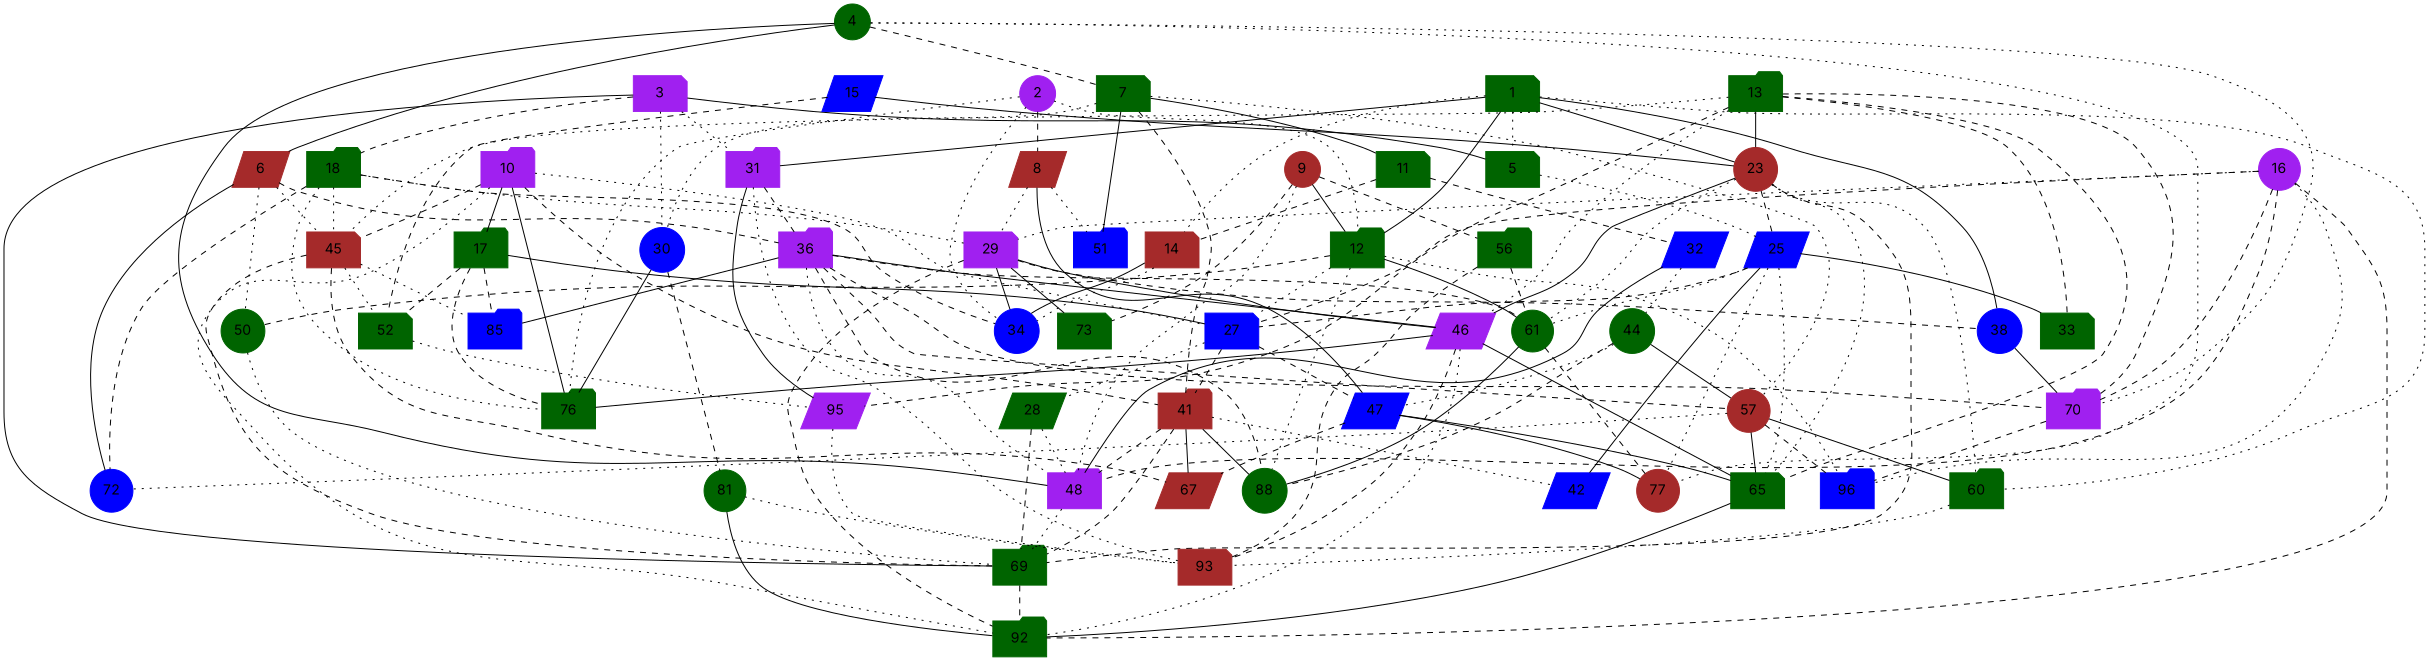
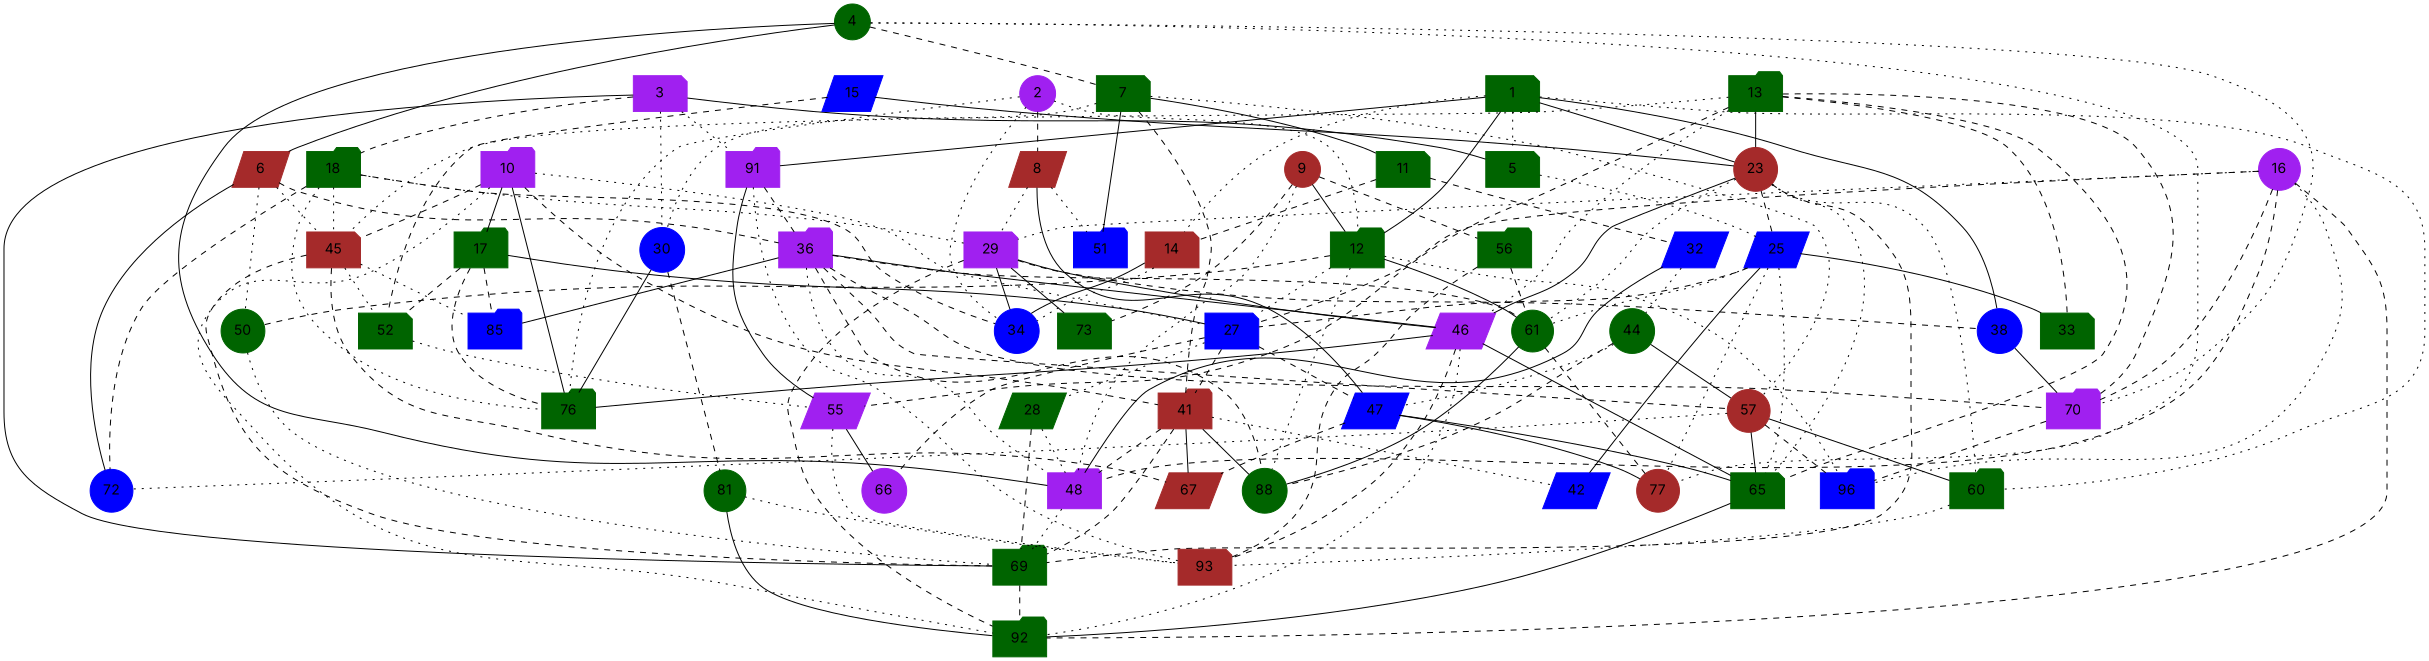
node "31": label "31" -> "91"
node "95": label "95" -> "55"
node "66": added
